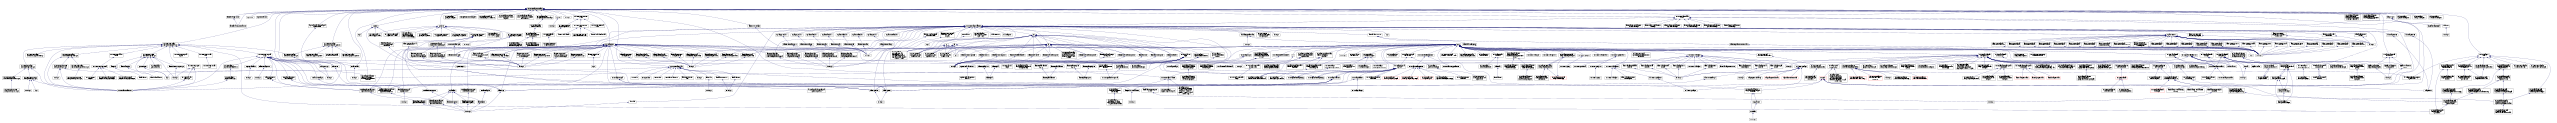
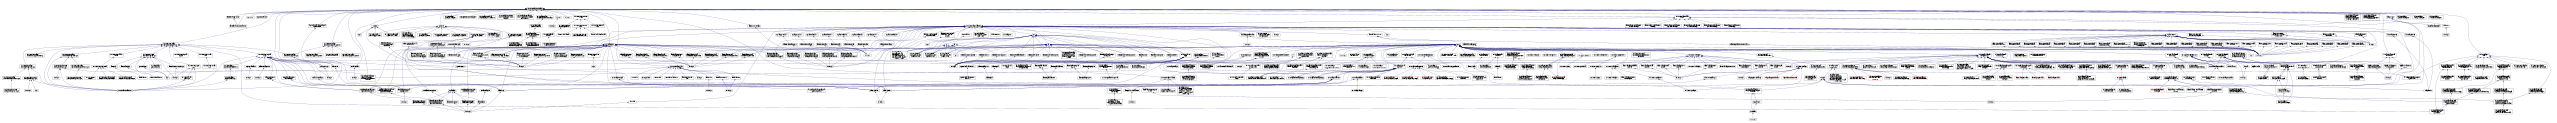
node "hpx::util::detail:: affinity_generic_config _options": label "hpx::util::detail:: affinity_generic_config _options" -> "hpx::util::detail:: handle_generic_config _options"
node "test_bulk_then": added
